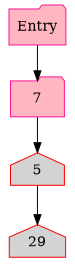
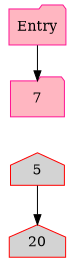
edge "7" -> "5": removed
node "29": label "29" -> "20"
